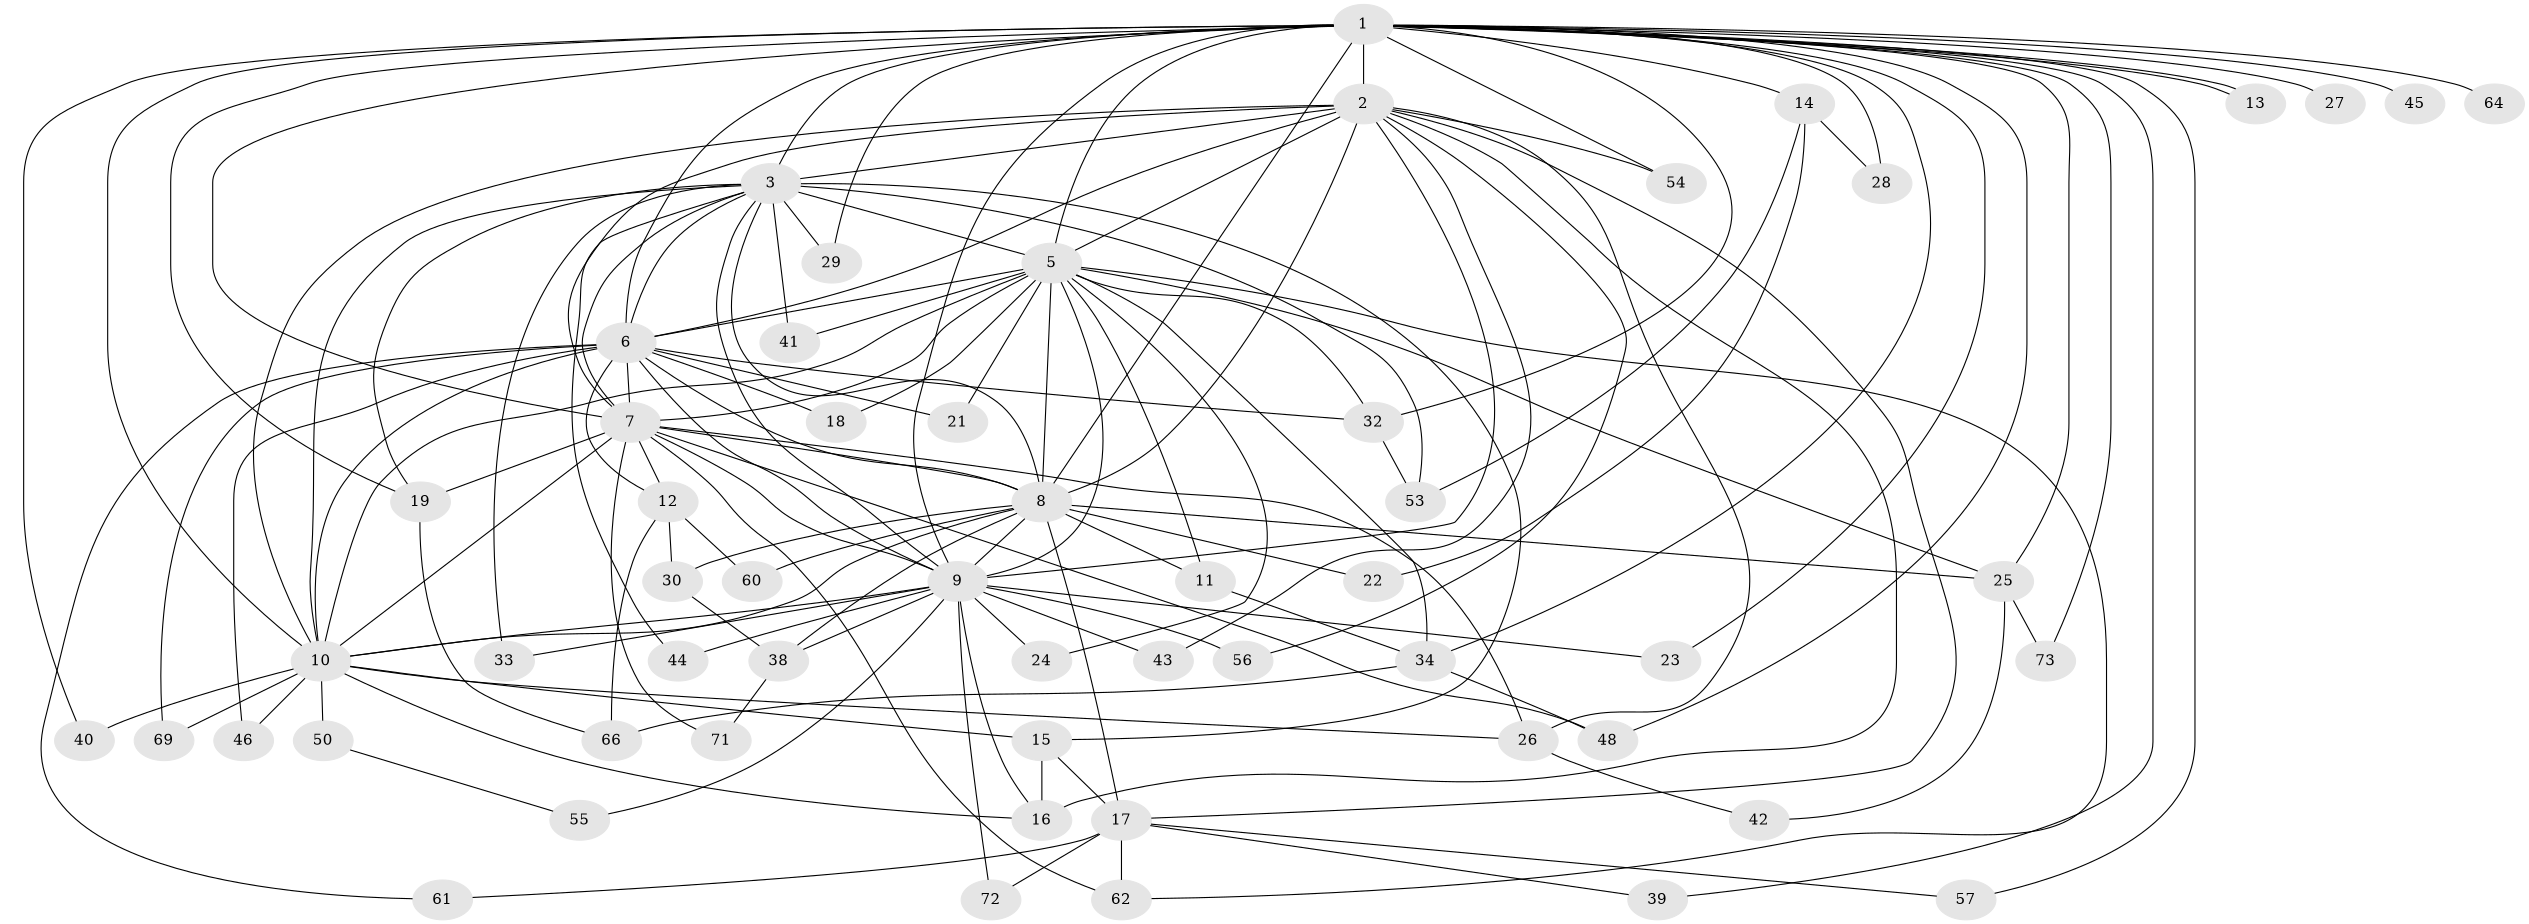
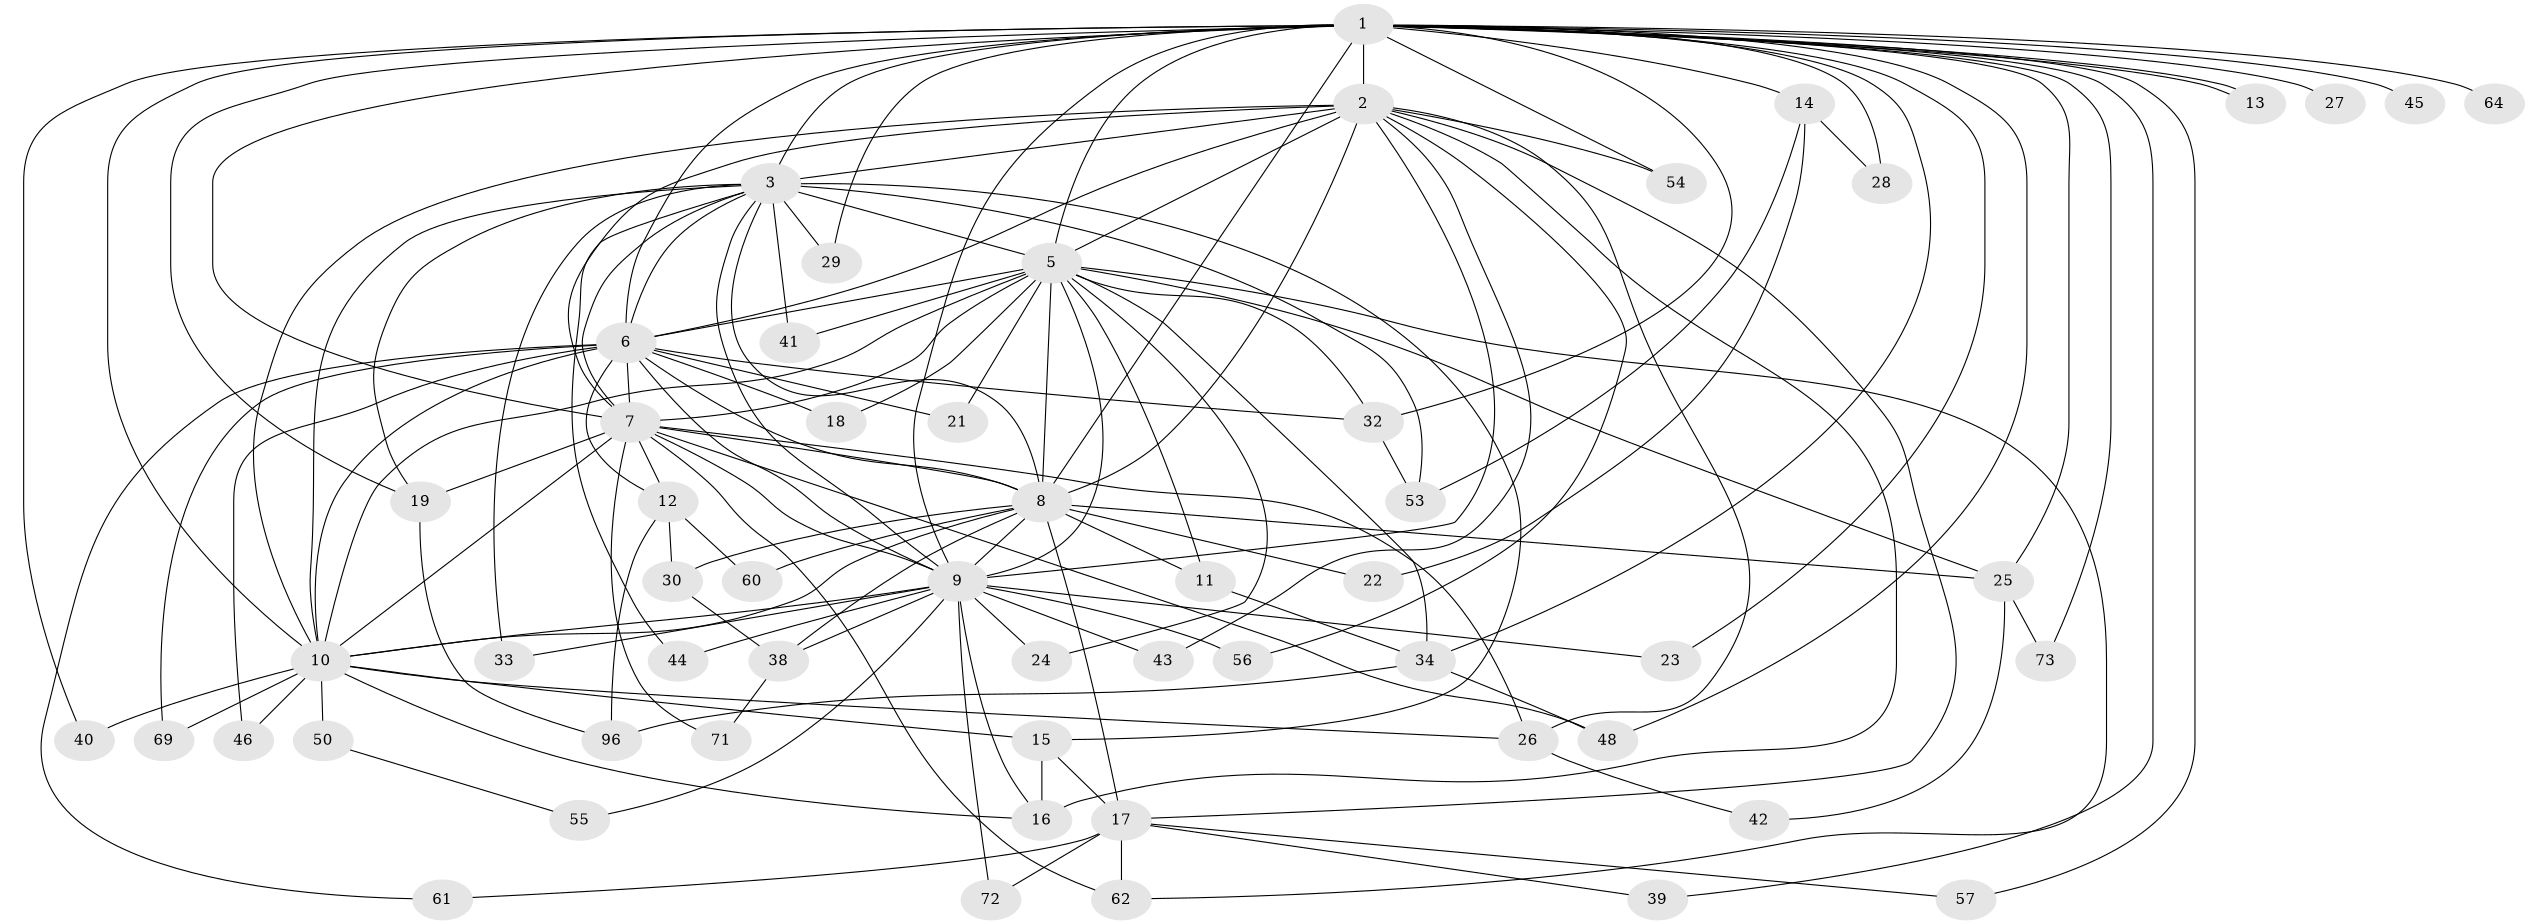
node "66": label "66" -> "96"
